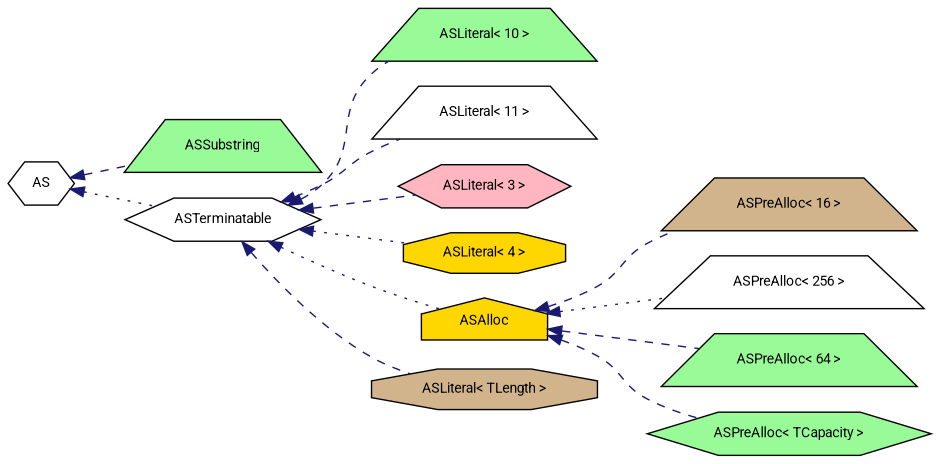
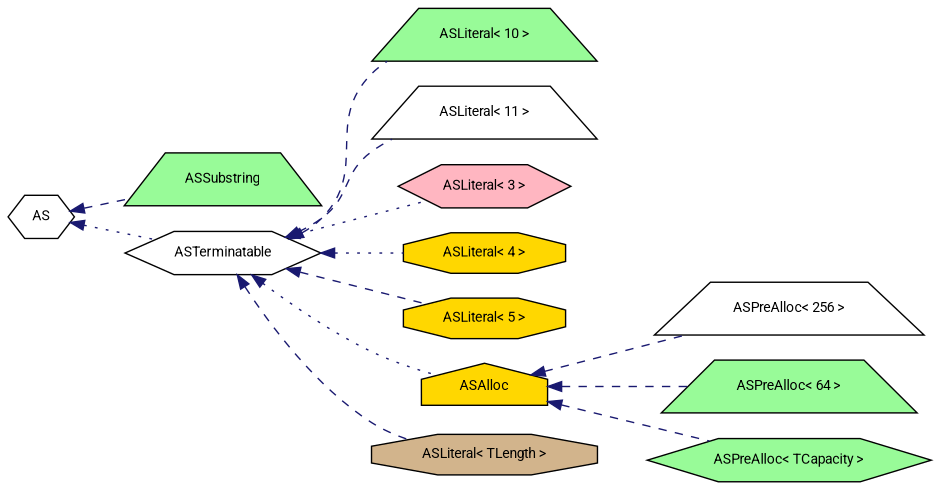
edge "ASLiteral< 3 >" -> "ASTerminatable": style dashed -> dotted
node "ASPreAlloc< 16 >": removed
edge "ASPreAlloc< 256 >" -> "ASAlloc": style dotted -> dashed
node "ASLiteral< 5 >": added
